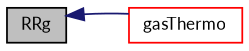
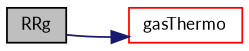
edge "gasThermo" -> "RRg": reversed
